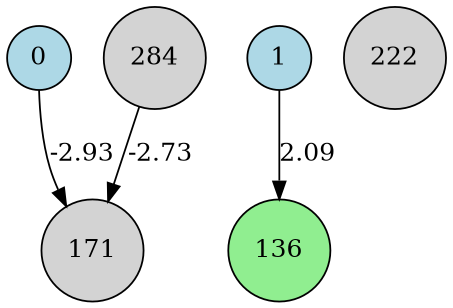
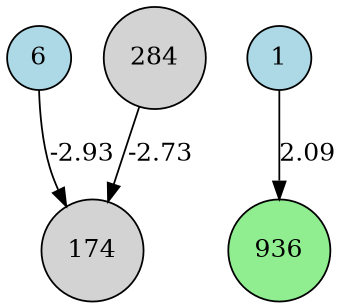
node "0": label "0" -> "6"
node "222": removed
node "171": label "171" -> "174"
node "136": label "136" -> "936"
